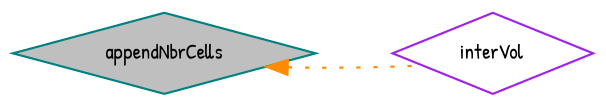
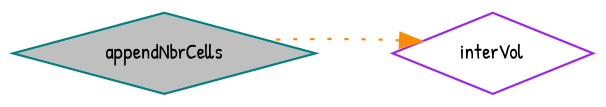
edge "interVol" -> "appendNbrCells": reversed
